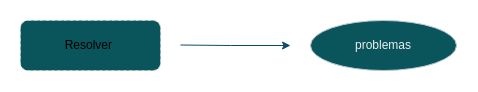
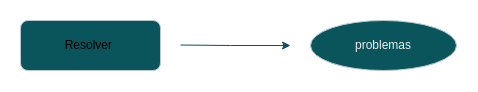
node "Resolver": style dashed -> solid
